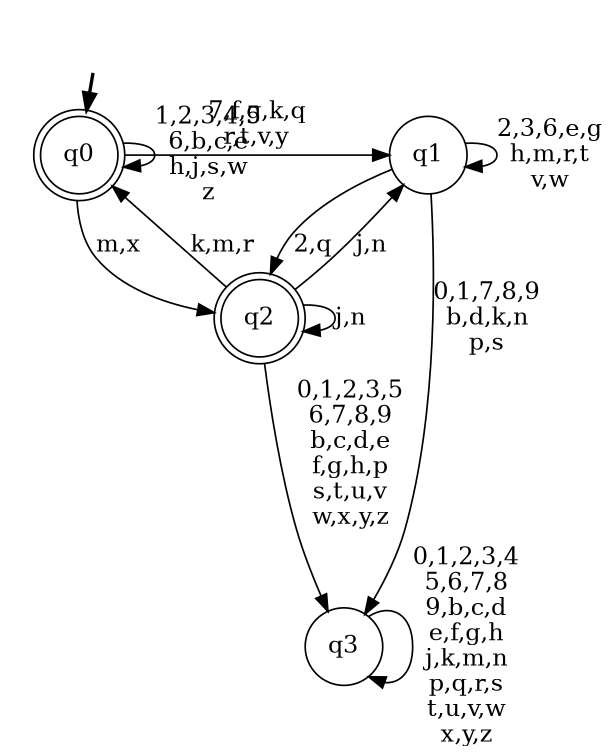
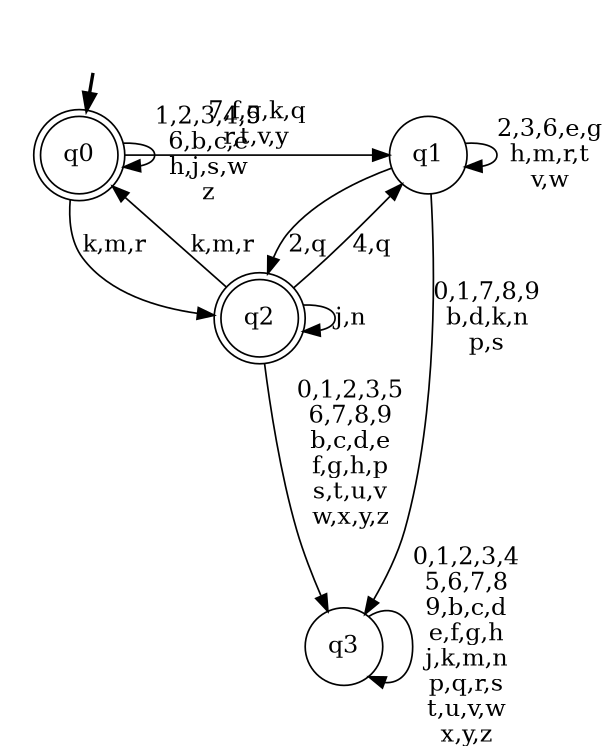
edge "q0" -> "q2": label "m,x" -> "k,m,r"
edge "q2" -> "q1": label "j,n" -> "4,q"
